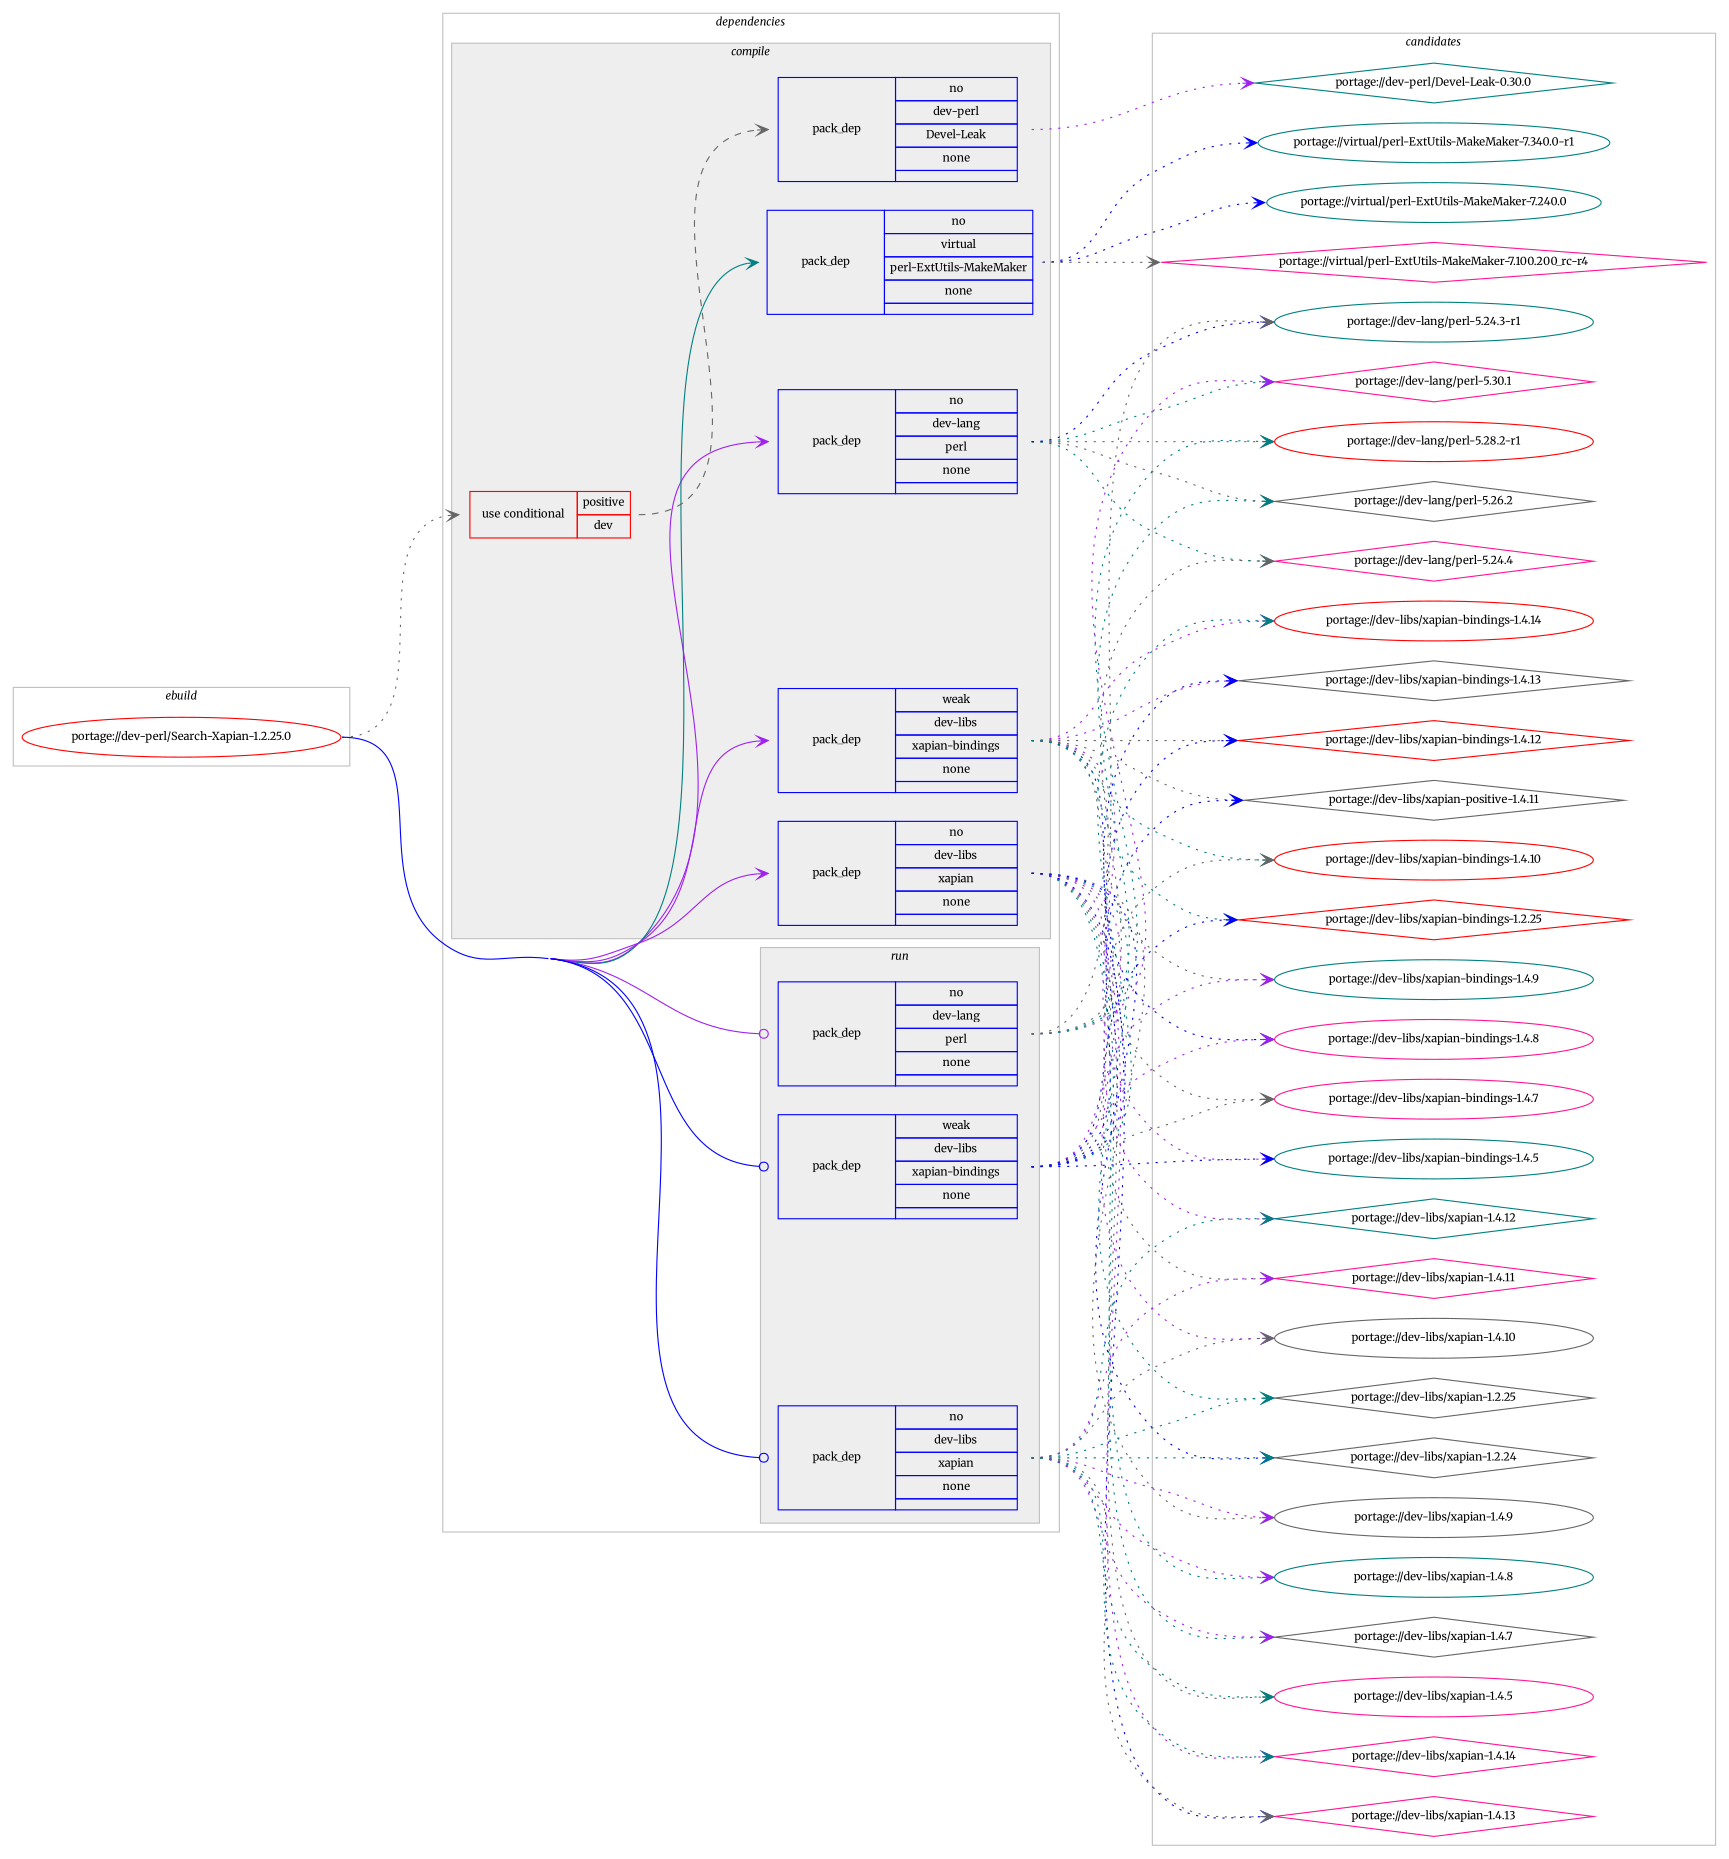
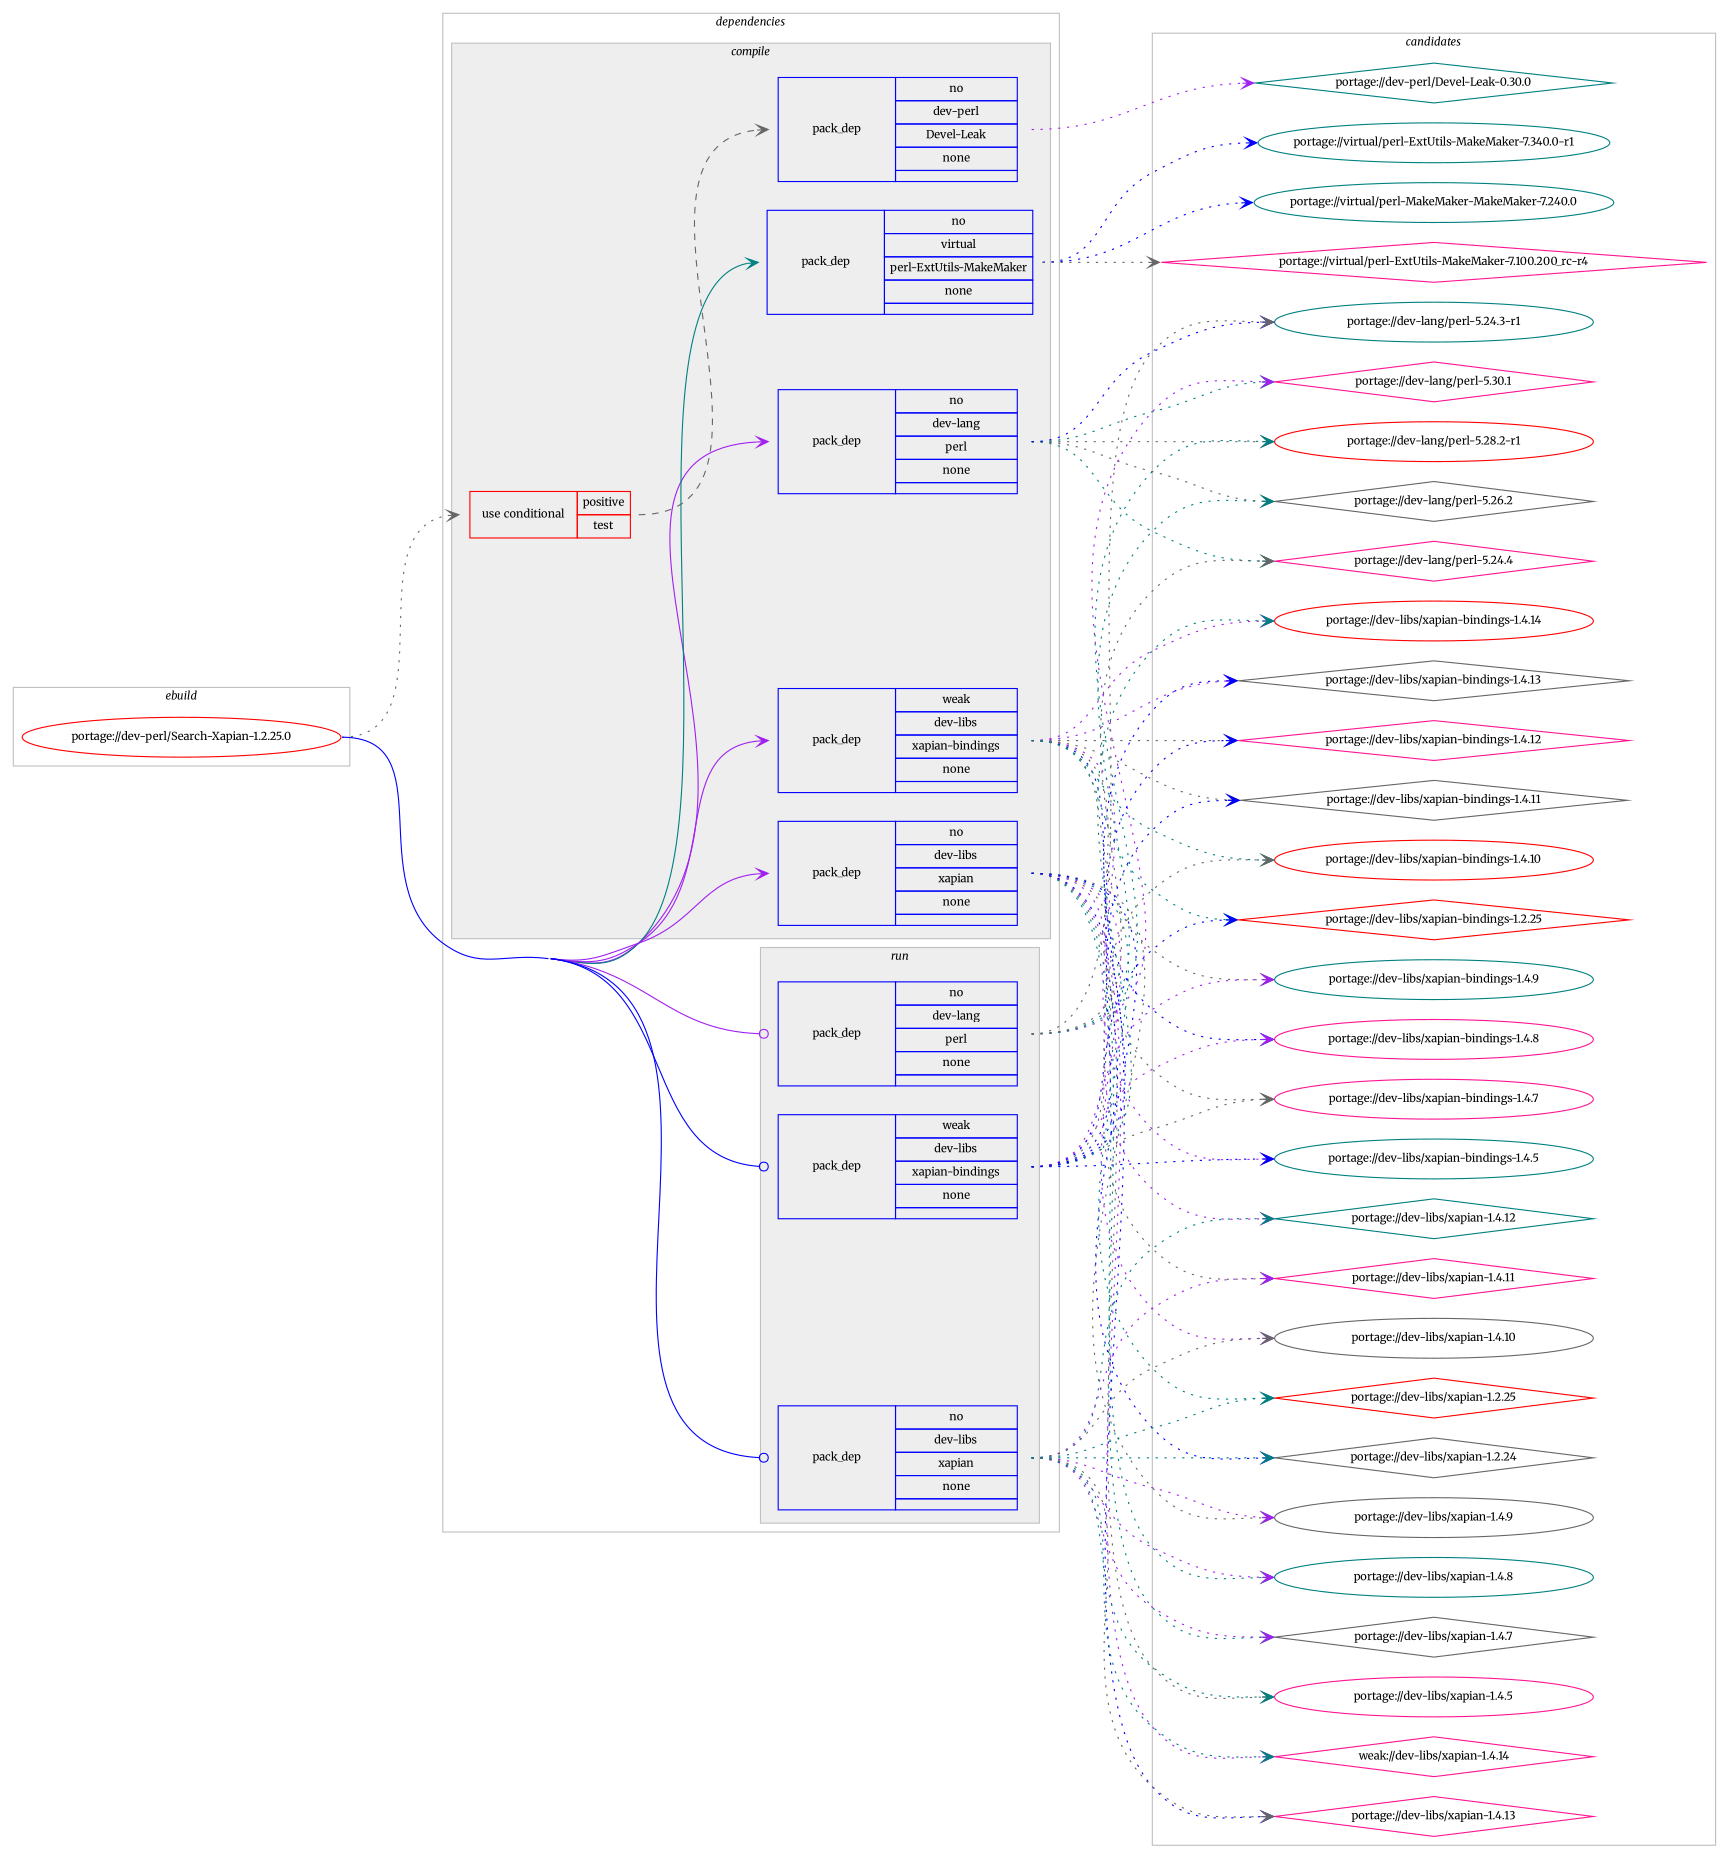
node "portage://virtual/perl-ExtUtils-MakeMaker-7.240.0": label "portage://virtual/perl-ExtUtils-MakeMaker-7.240.0" -> "portage://virtual/perl-MakeMaker-MakeMaker-7.240.0"
node "use_conditional": text "dev" -> "test"
node "portage://dev-libs/xapian-bindings-1.4.12": color red -> deeppink
node "portage://dev-libs/xapian-positive-1.4.11": label "portage://dev-libs/xapian-positive-1.4.11" -> "portage://dev-libs/xapian-bindings-1.4.11"
node "portage://dev-libs/xapian-1.2.25": color gray40 -> red
node "portage://dev-libs/xapian-1.4.14": label "portage://dev-libs/xapian-1.4.14" -> "weak://dev-libs/xapian-1.4.14"
